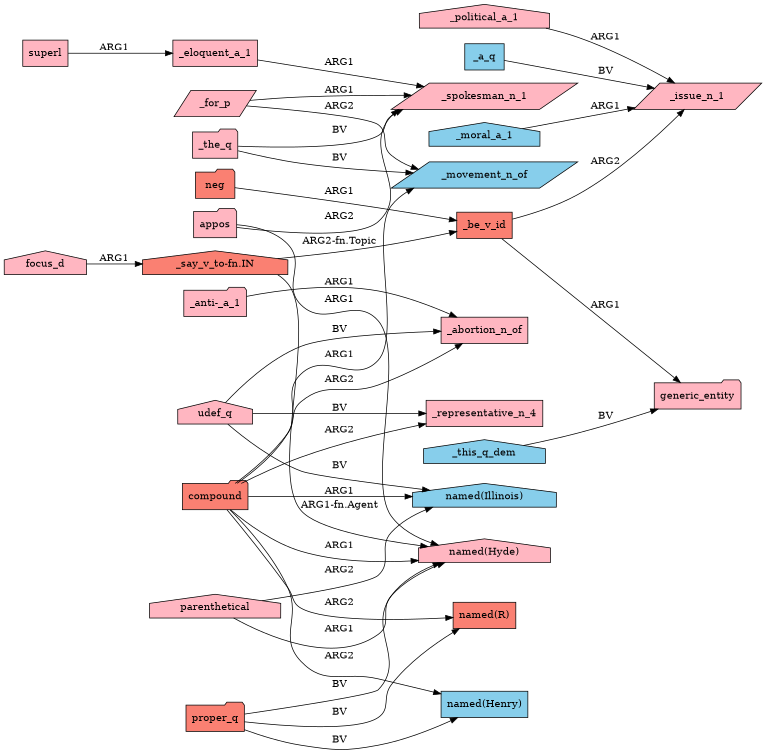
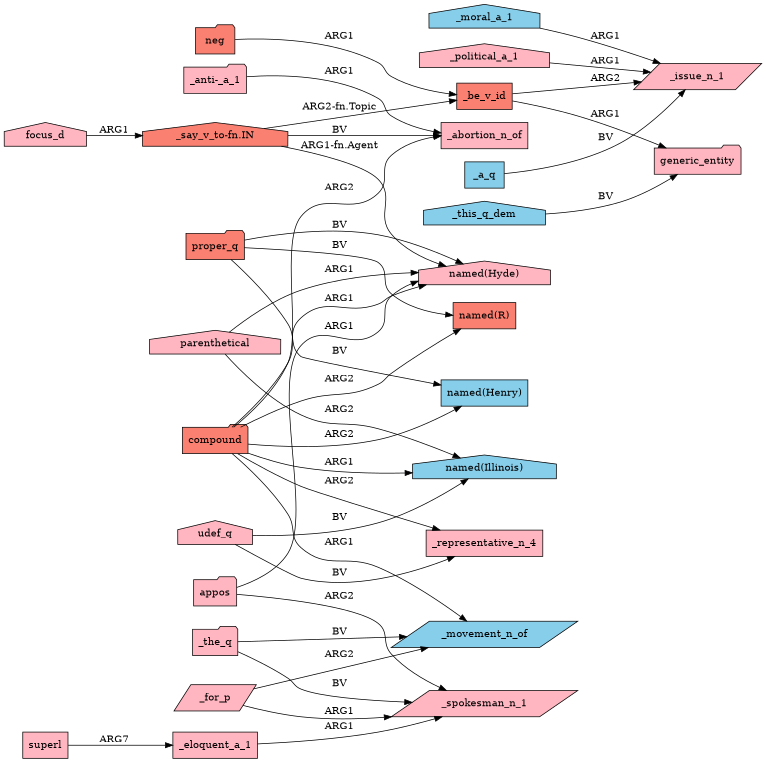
edge "superl" -> "_eloquent_a_1": label "ARG1" -> "ARG7"
edge "udef_q" -> "_abortion_n_of": now "_say_v_to-fn.IN" -> "_abortion_n_of"
